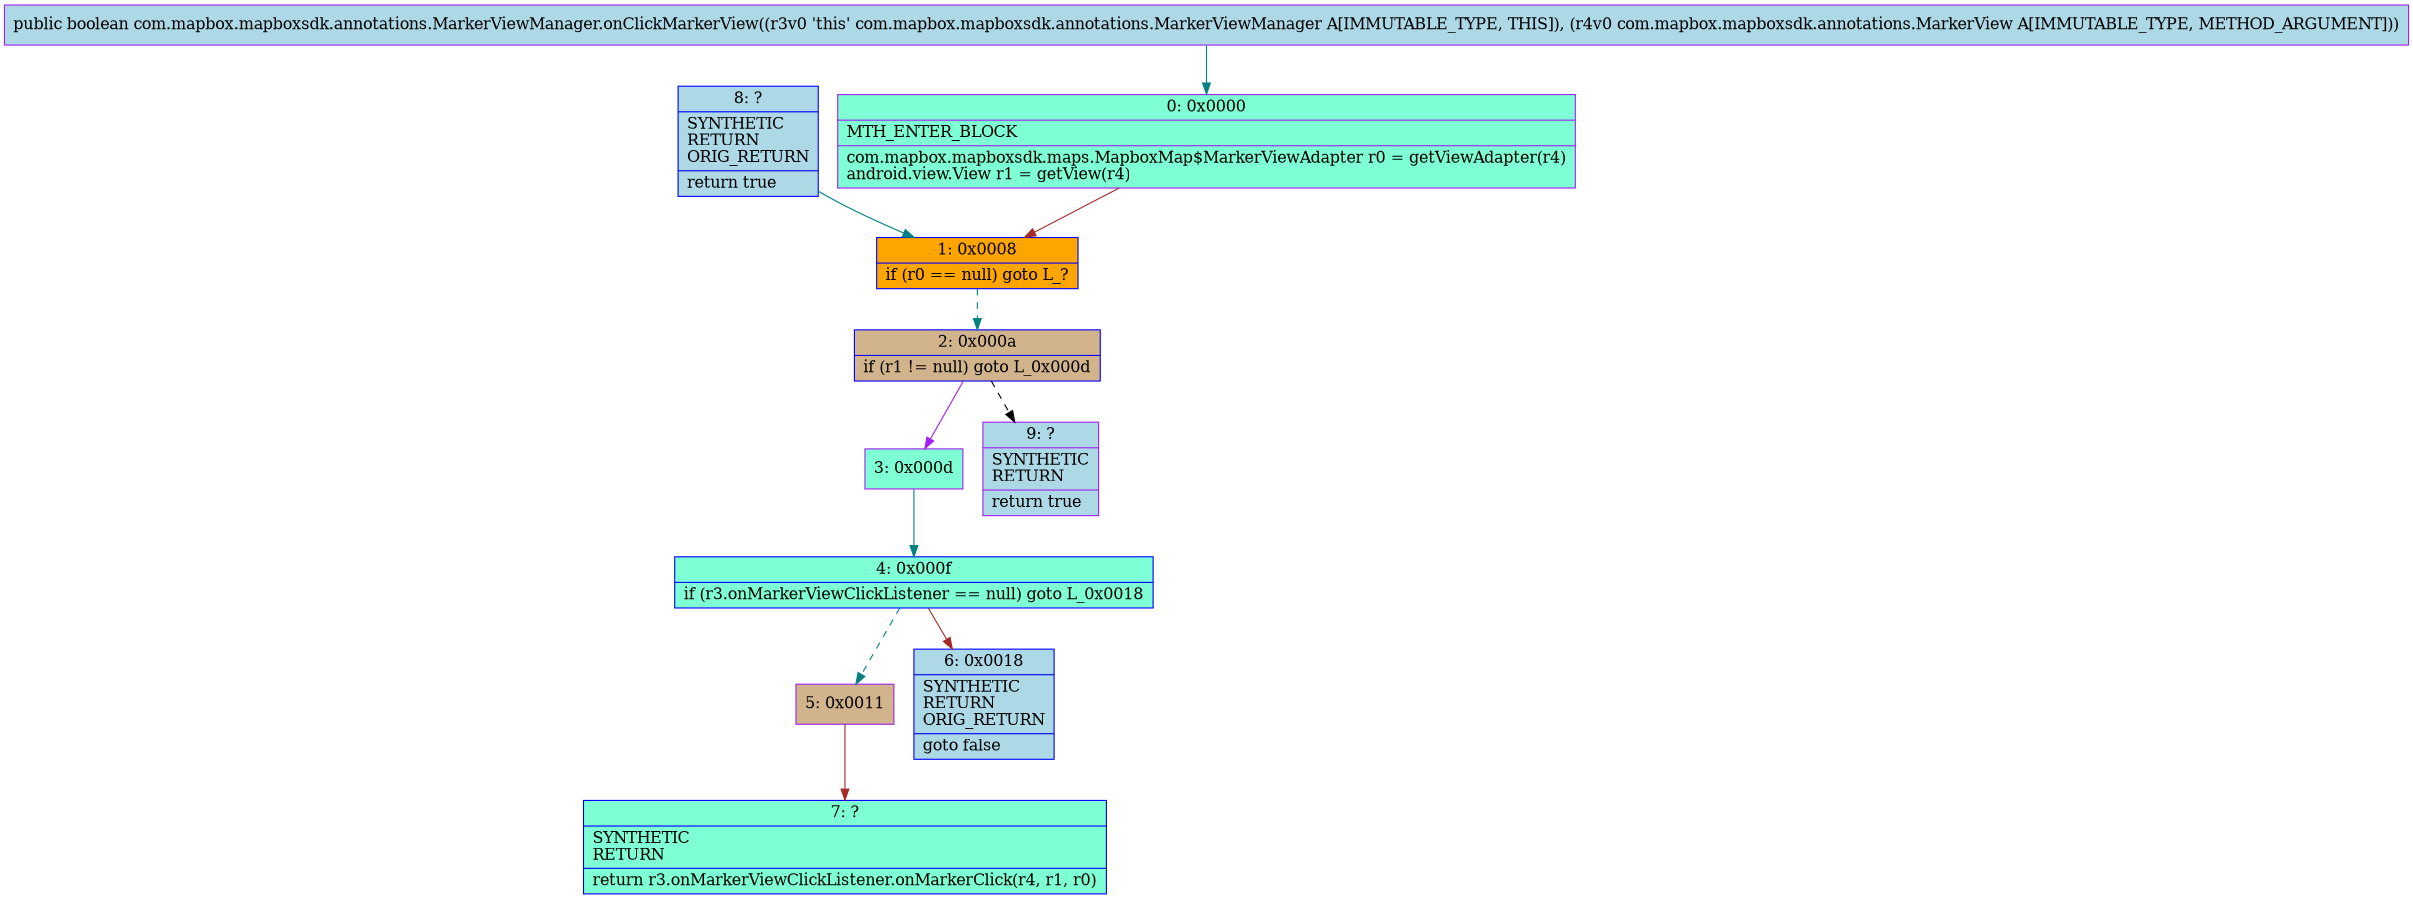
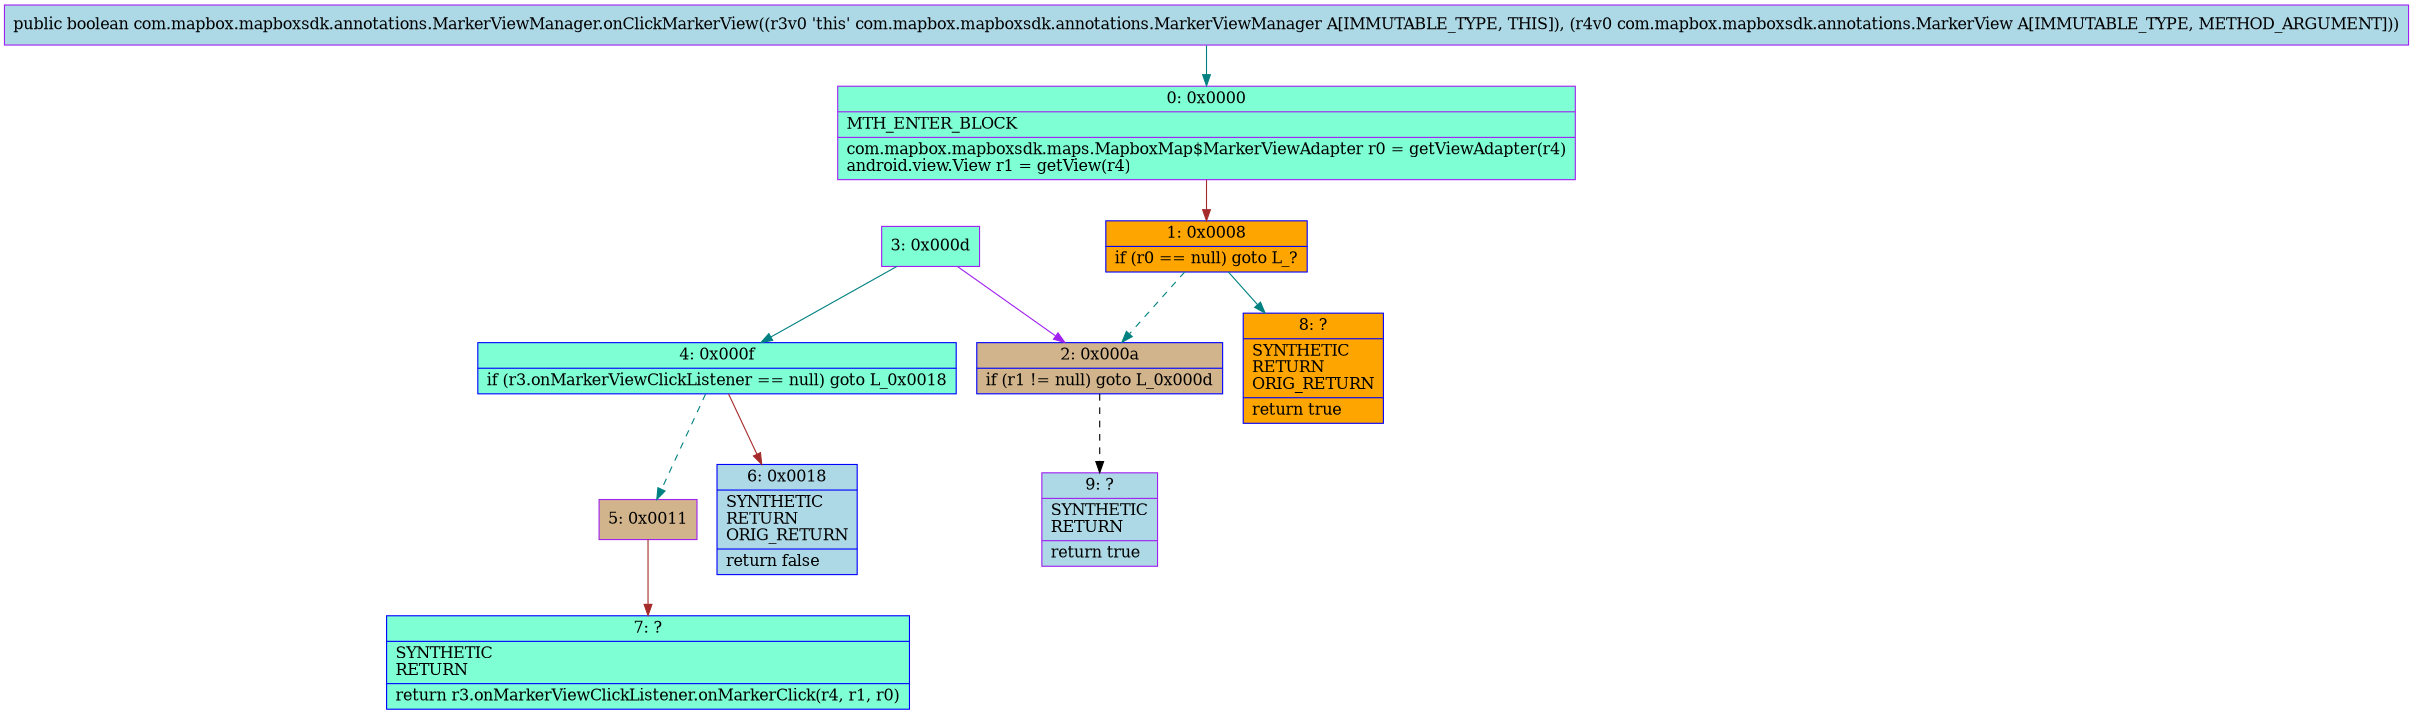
node "8: ?": fillcolor lightblue -> orange
edge "8: ?" -> "1: 0x0008": reversed
edge "2: 0x000a" -> "3: 0x000d": reversed
node "6: 0x0018": text "goto false" -> "return false"
